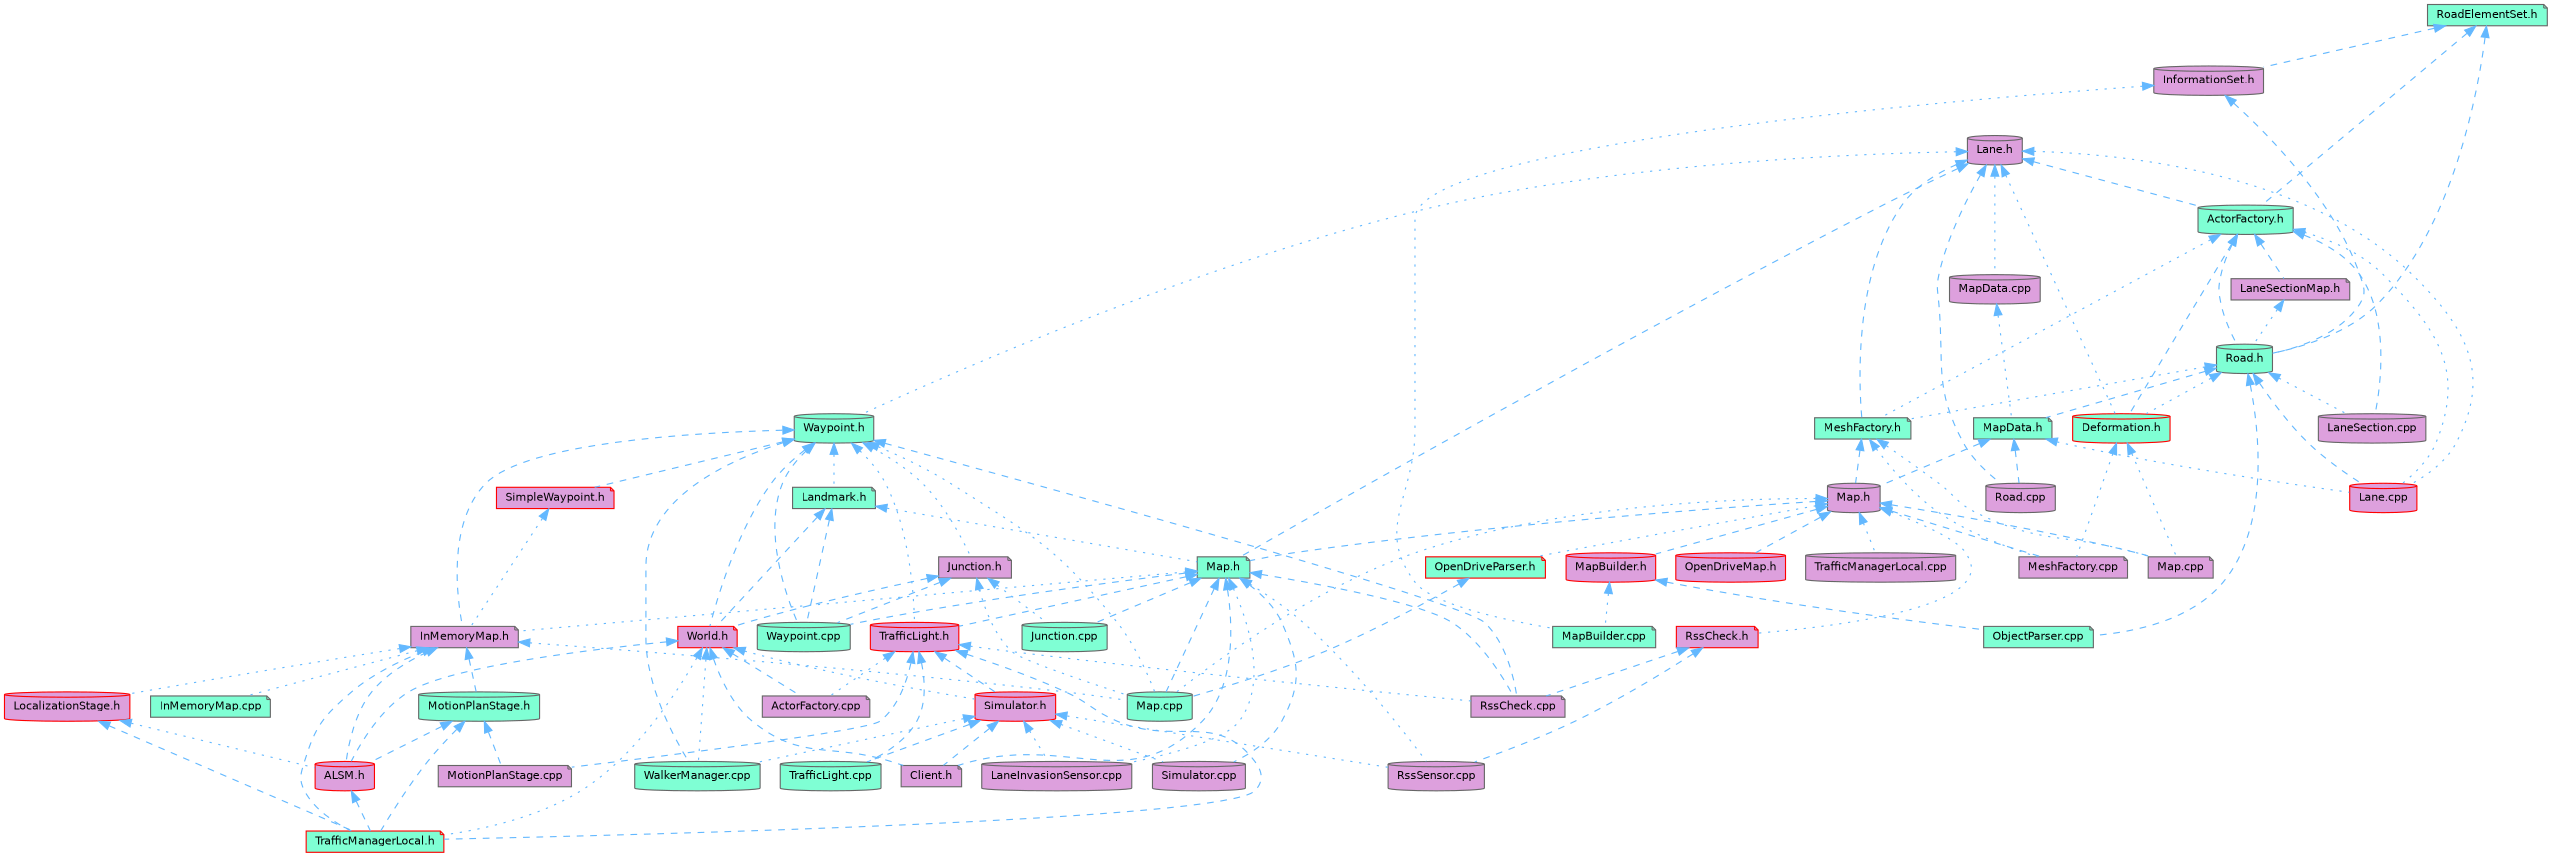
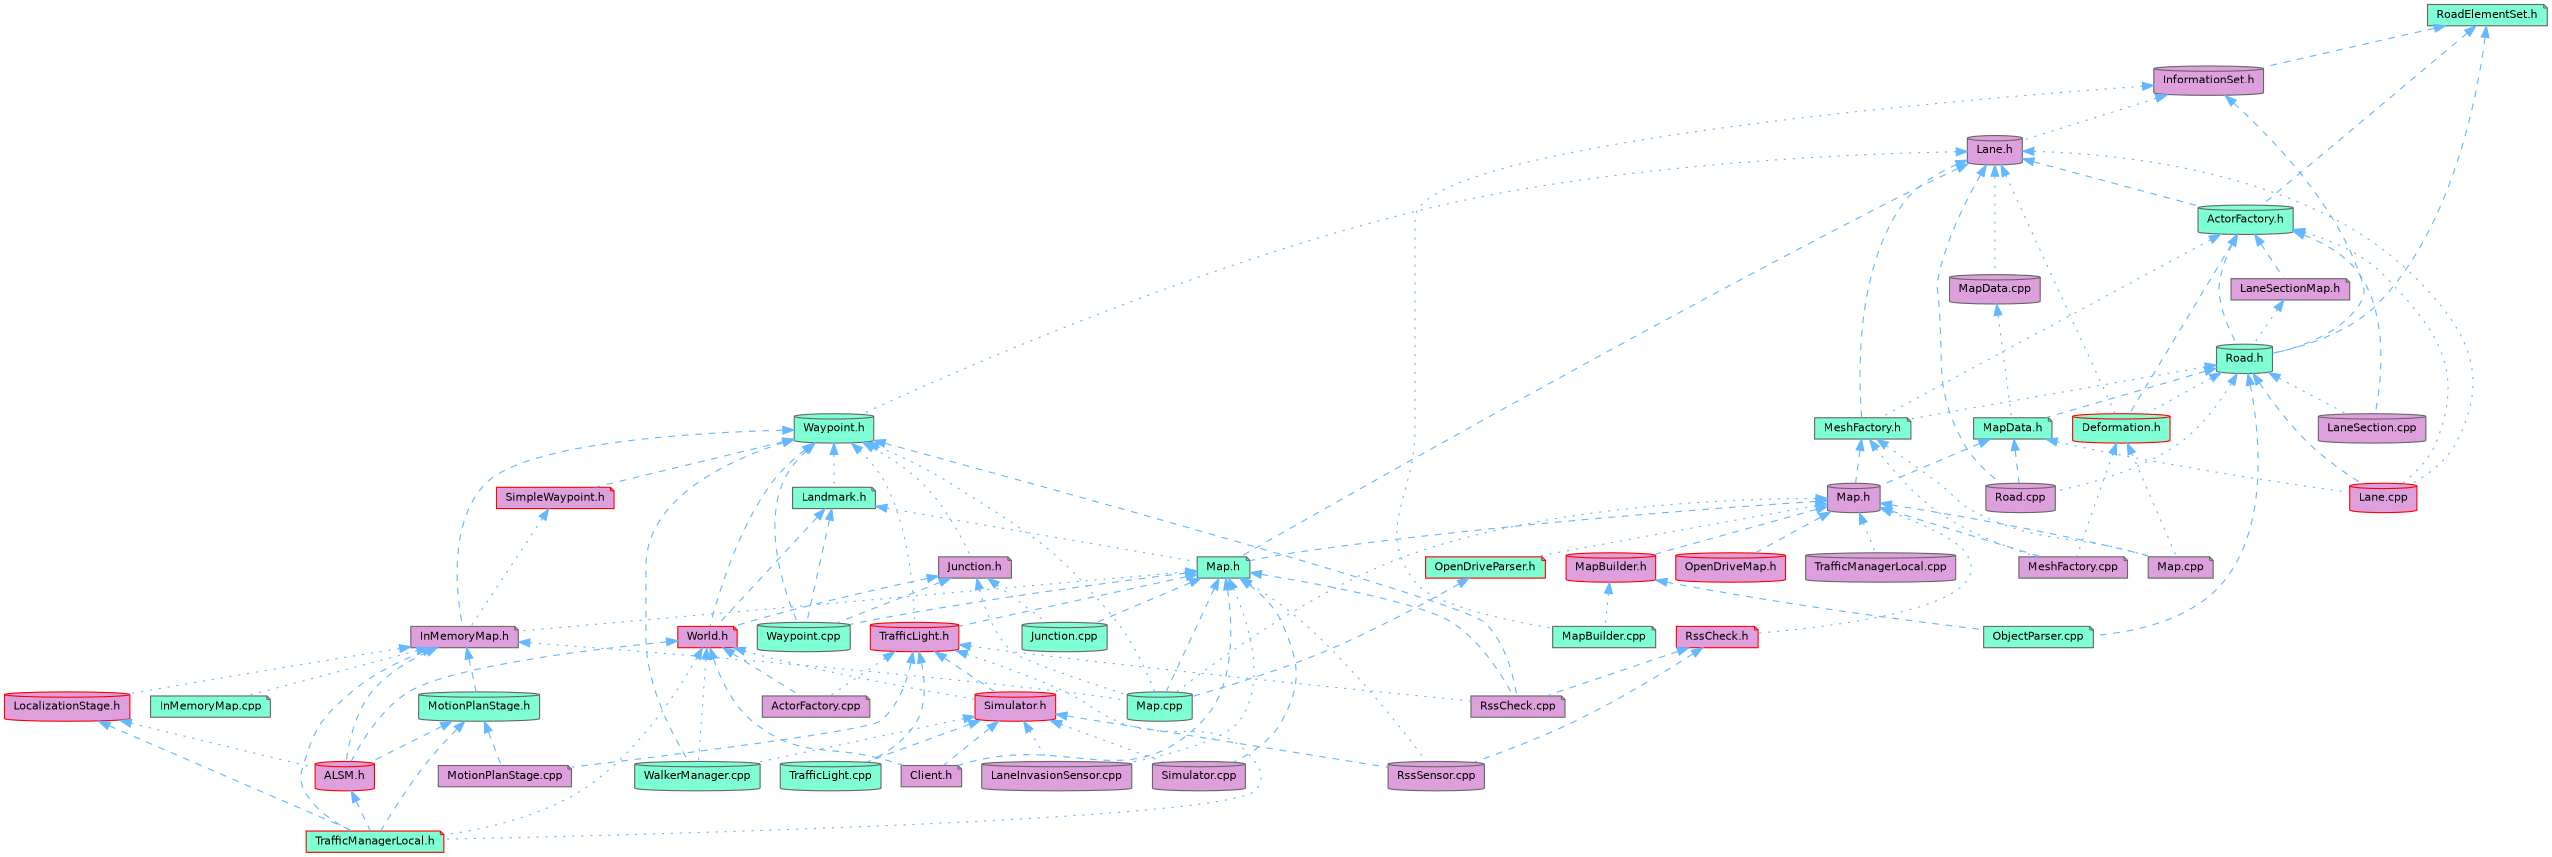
edge "Lane.h" -> "InformationSet.h": added
edge "Road.cpp" -> "Road.h": added
edge "RssSensor.cpp" -> "Simulator.h": style dotted -> dashed
edge "TrafficManagerLocal.h" -> "TrafficLight.h": style dashed -> dotted
